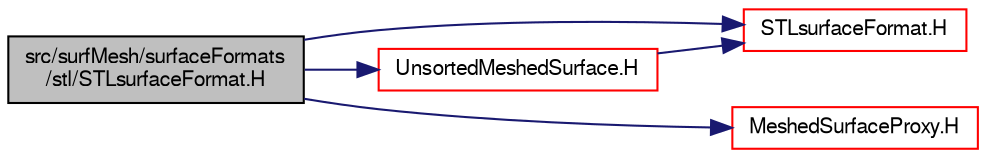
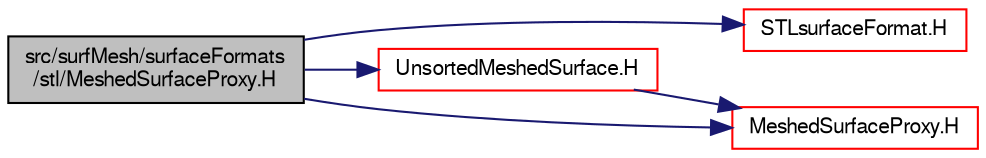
edge "UnsortedMeshedSurface.H" -> "STLsurfaceFormat.H": now "UnsortedMeshedSurface.H" -> "MeshedSurfaceProxy.H"
node "src/surfMesh/surfaceFormats /stl/STLsurfaceFormat.H": label "src/surfMesh/surfaceFormats /stl/STLsurfaceFormat.H" -> "src/surfMesh/surfaceFormats /stl/MeshedSurfaceProxy.H"
